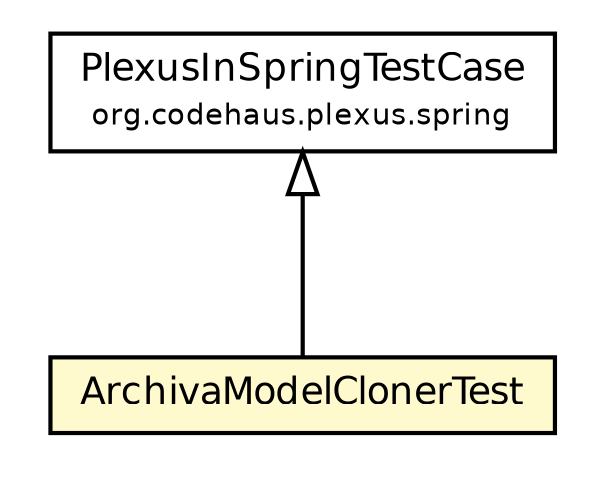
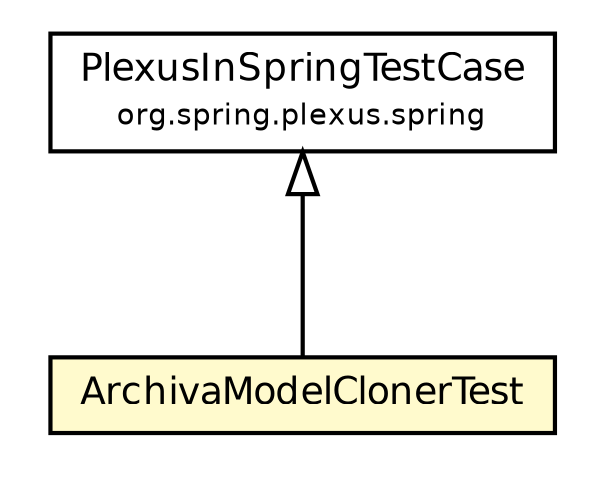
node "PlexusInSpringTestCase": text "org.codehaus.plexus.spring" -> "org.spring.plexus.spring"
